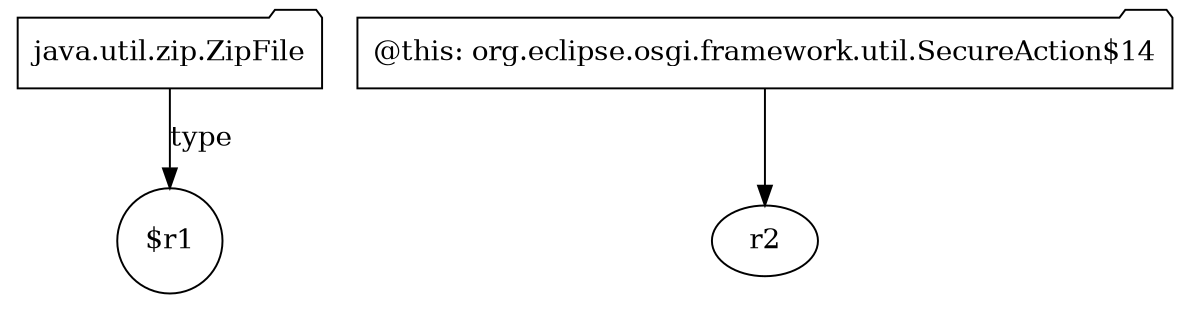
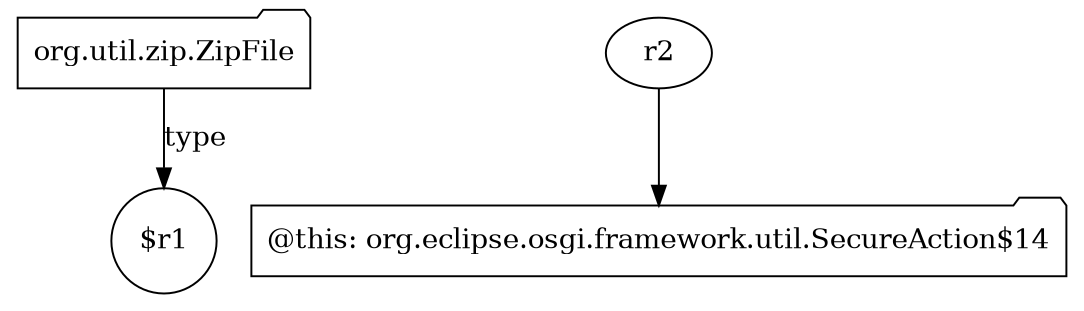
node "java.util.zip.ZipFile": label "java.util.zip.ZipFile" -> "org.util.zip.ZipFile"
edge "@this: org.eclipse.osgi.framework.util.SecureAction$14" -> "r2": reversed
